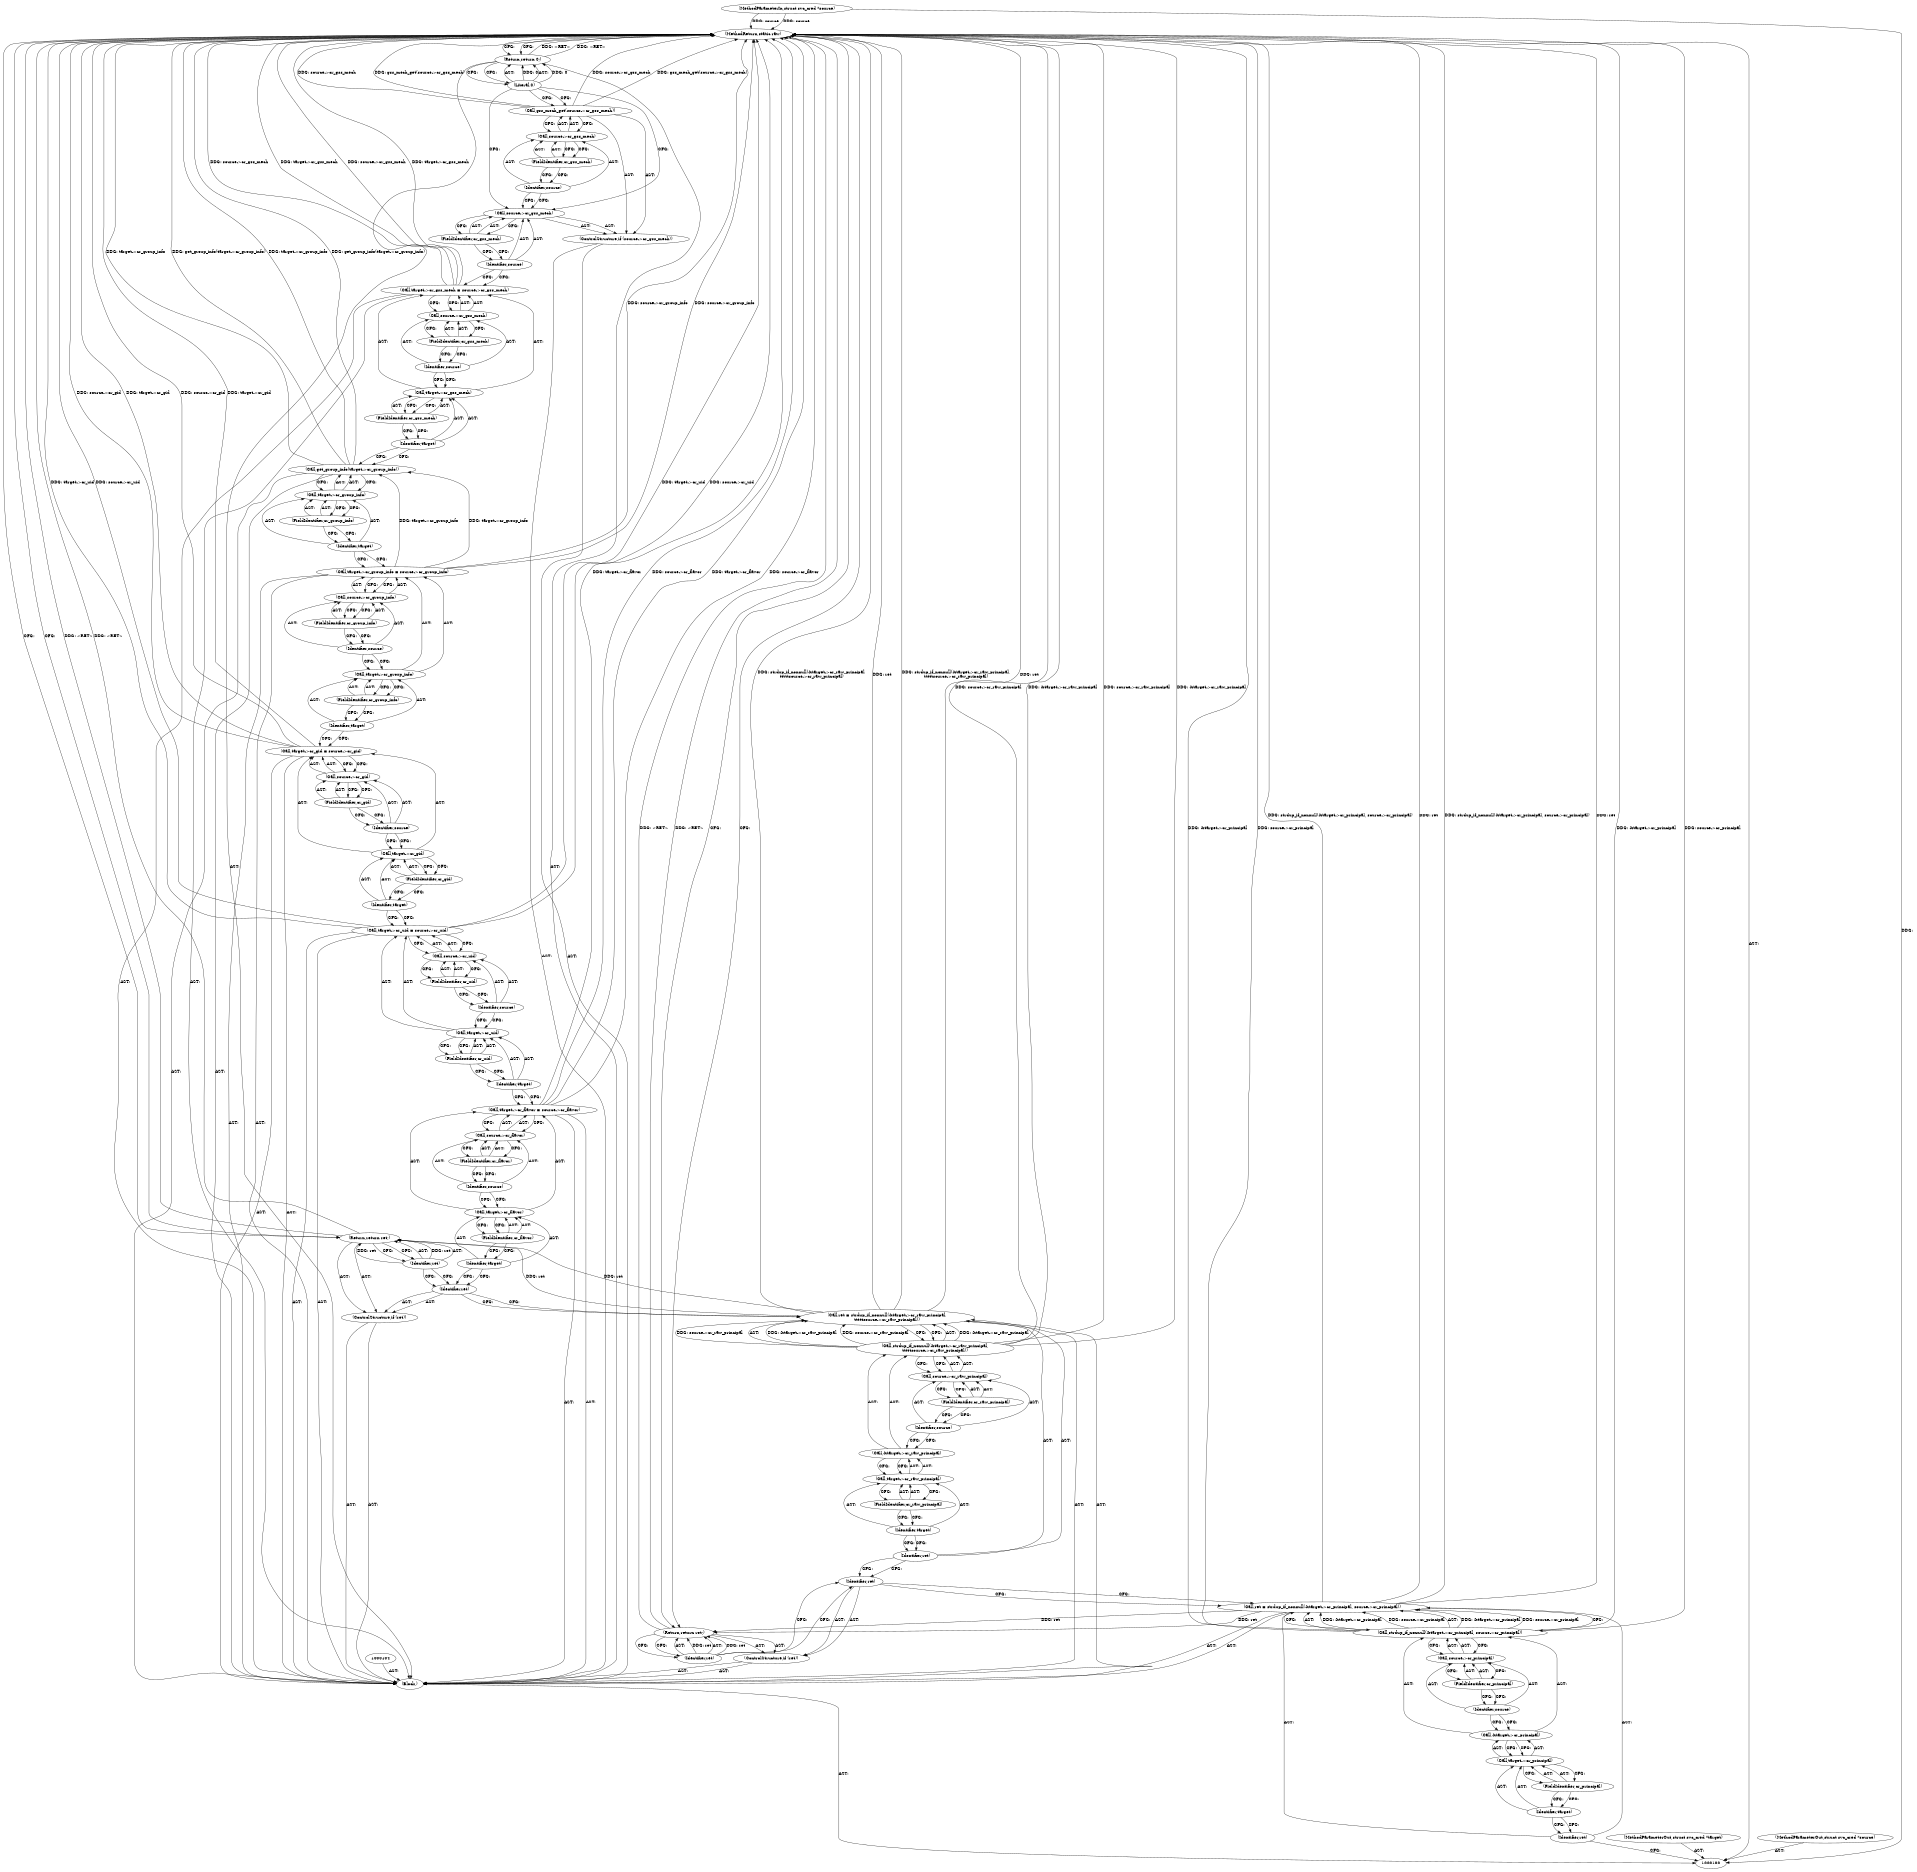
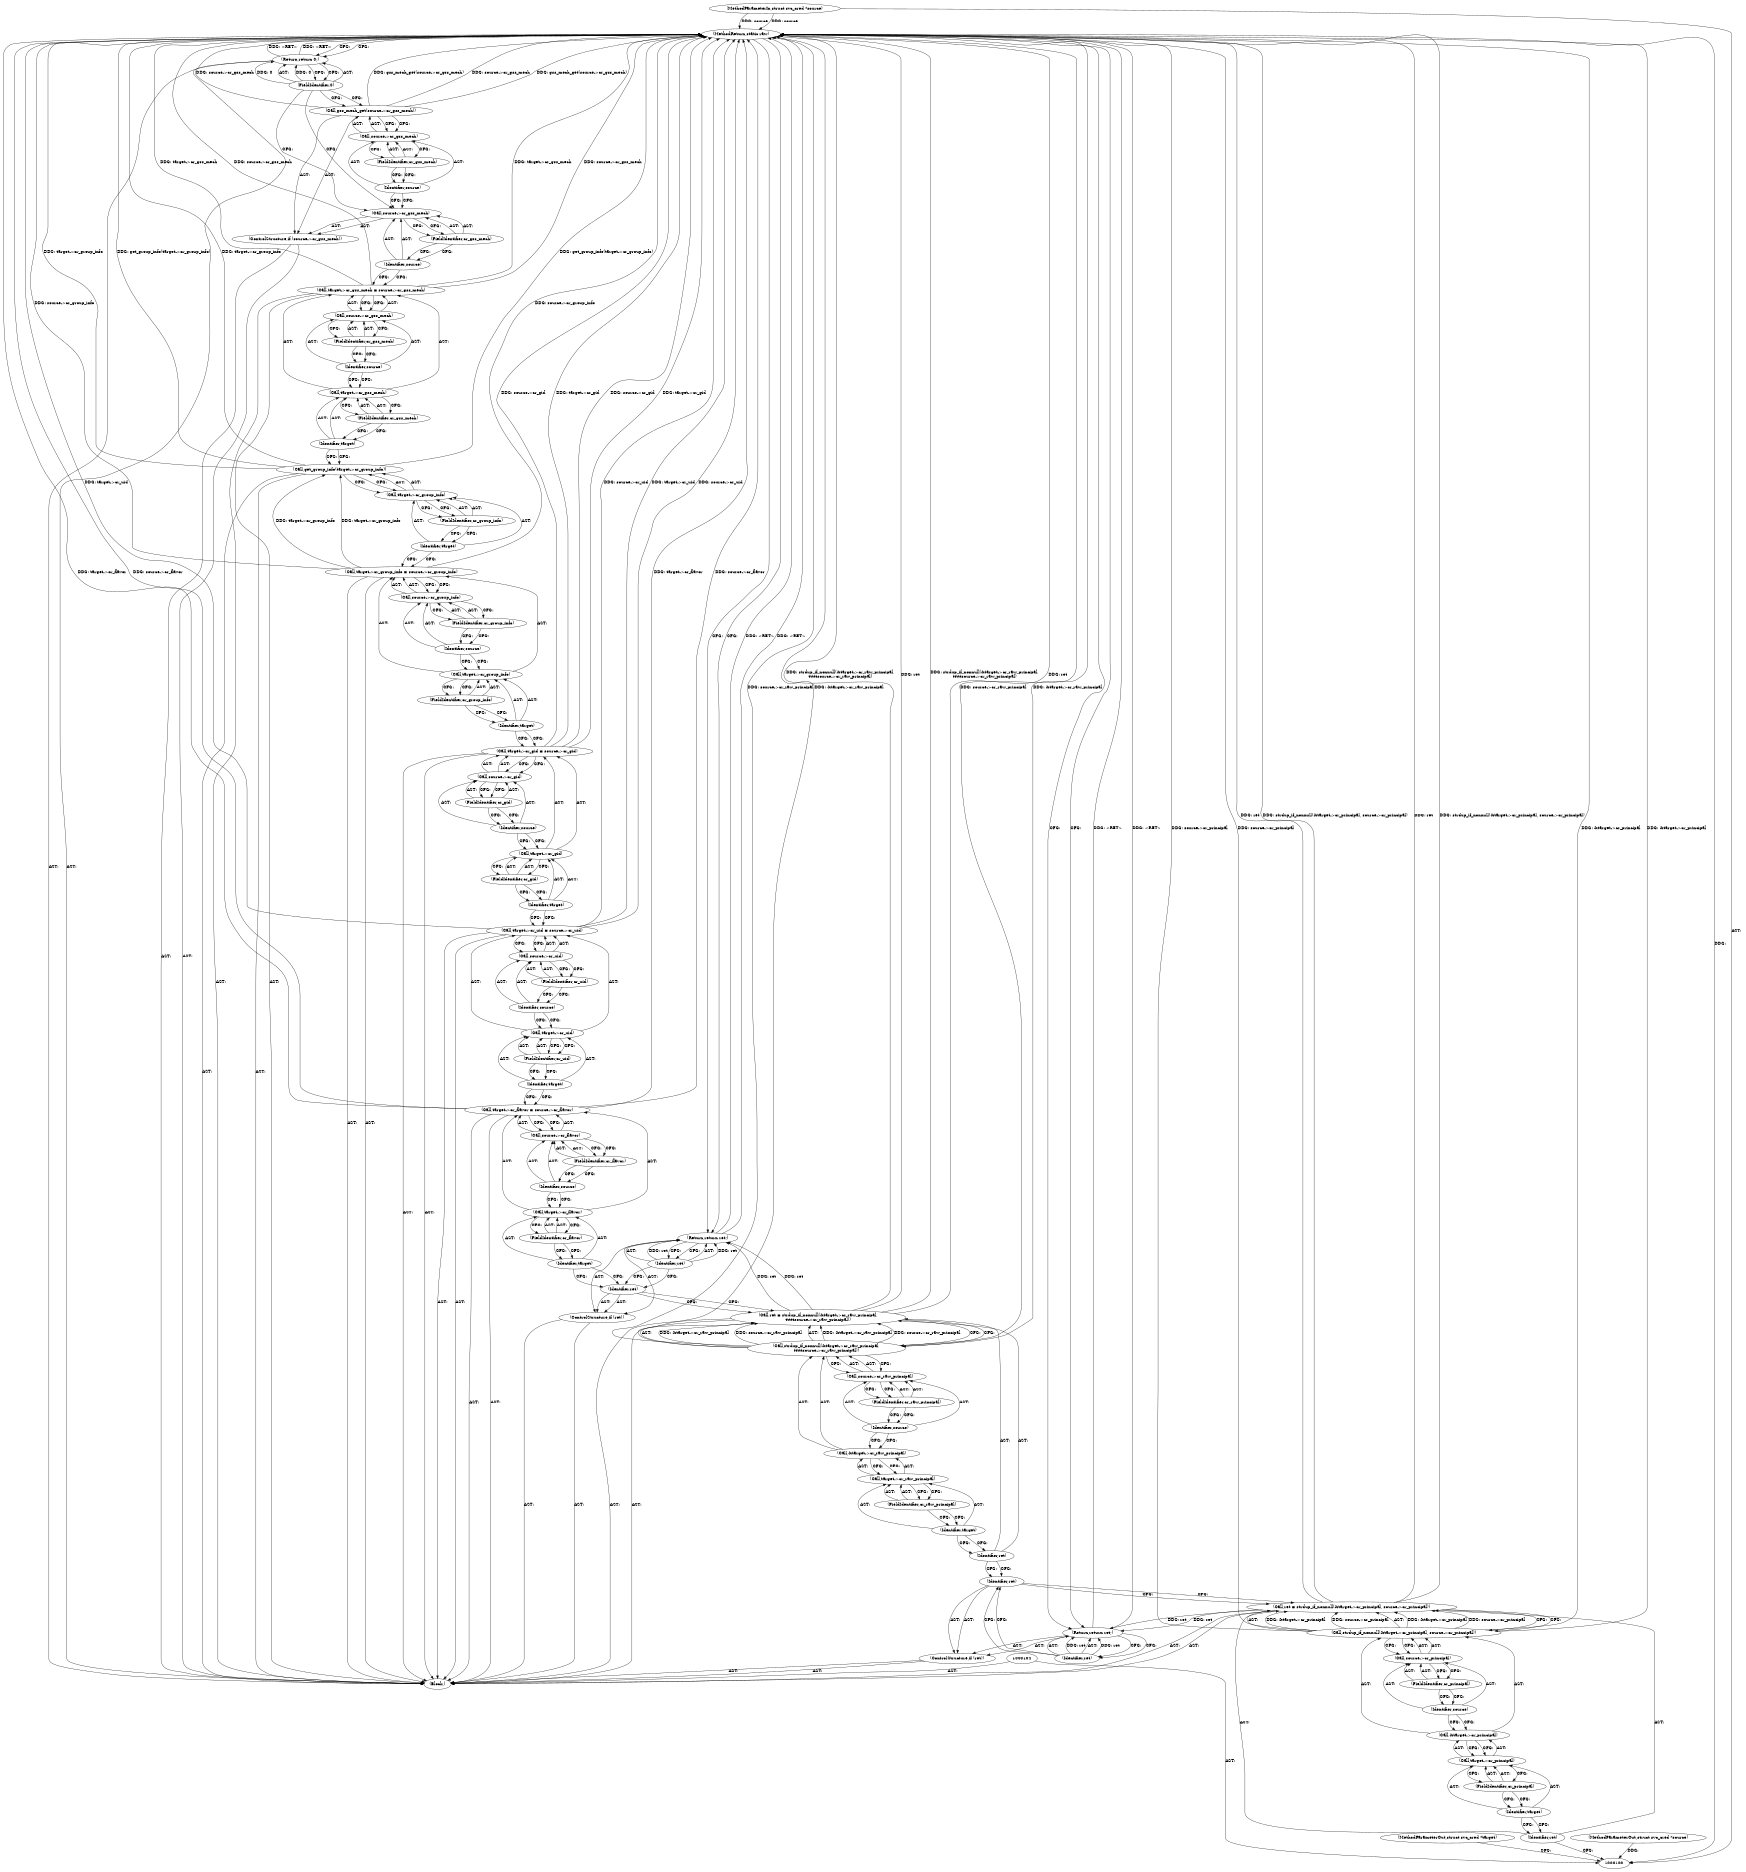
node "(Literal,0)": label "(Literal,0)" -> "(FieldIdentifier,0)"
edge "(MethodParameterIn,struct svc_cred *source)" -> "1000100": label "DDG: " -> "AST: "
edge "(MethodReturn,static raw)" -> "1000100": label "AST: " -> "DDG: "
edge "(MethodParameterOut,struct svc_cred *target)" -> "1000100": label "AST: " -> "CFG: "
edge "(MethodParameterOut,struct svc_cred *source)" -> "1000100": label "AST: " -> "DDG: "
edge "(Block,)" -> "1000100": now "1000104" -> "1000100"
